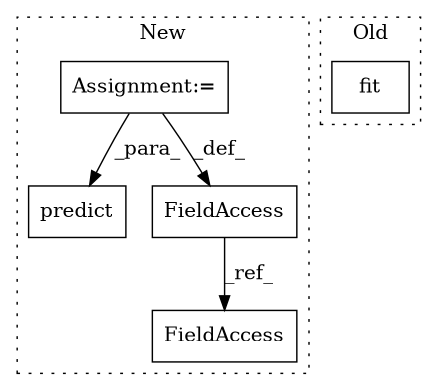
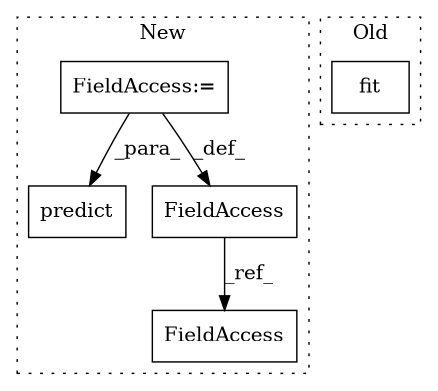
node "Assignment:=": label "Assignment:=" -> "FieldAccess:="
